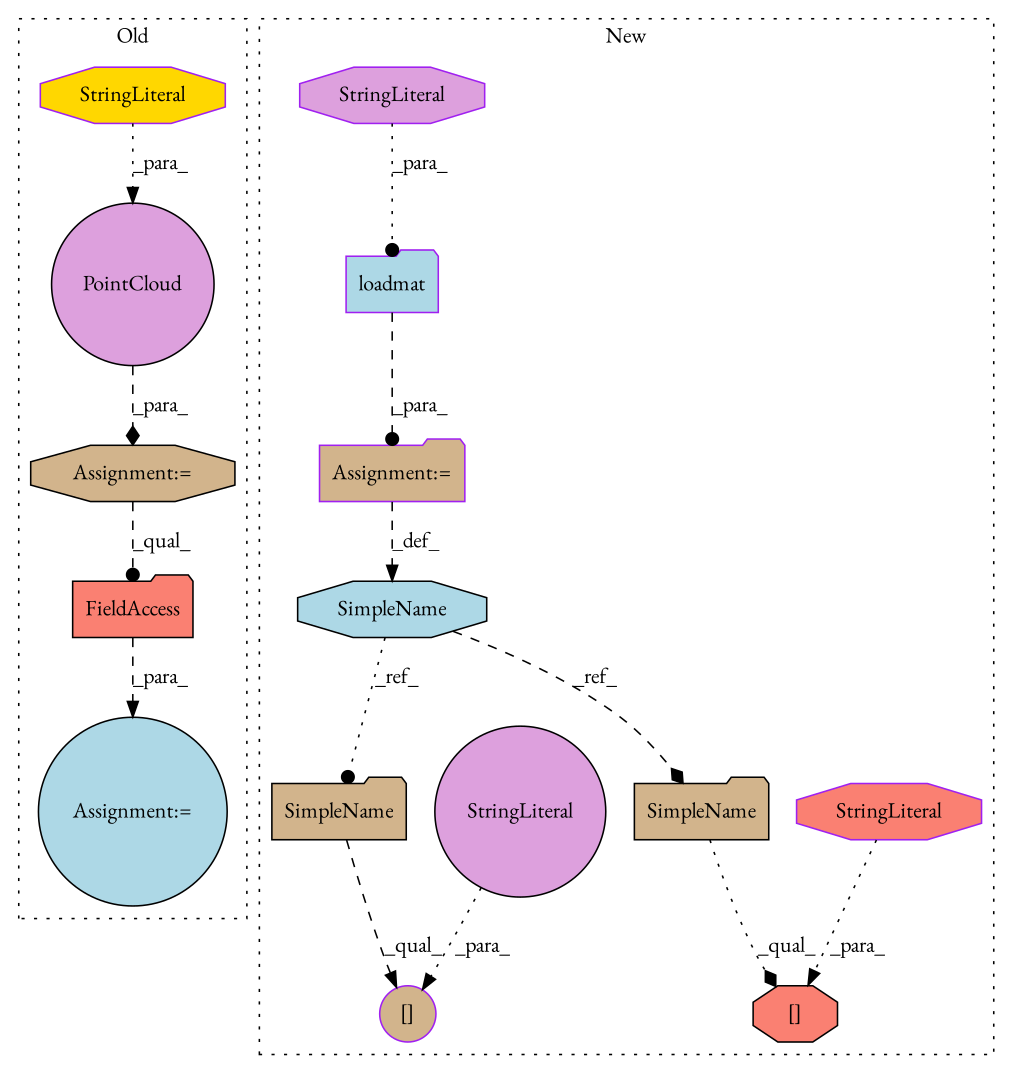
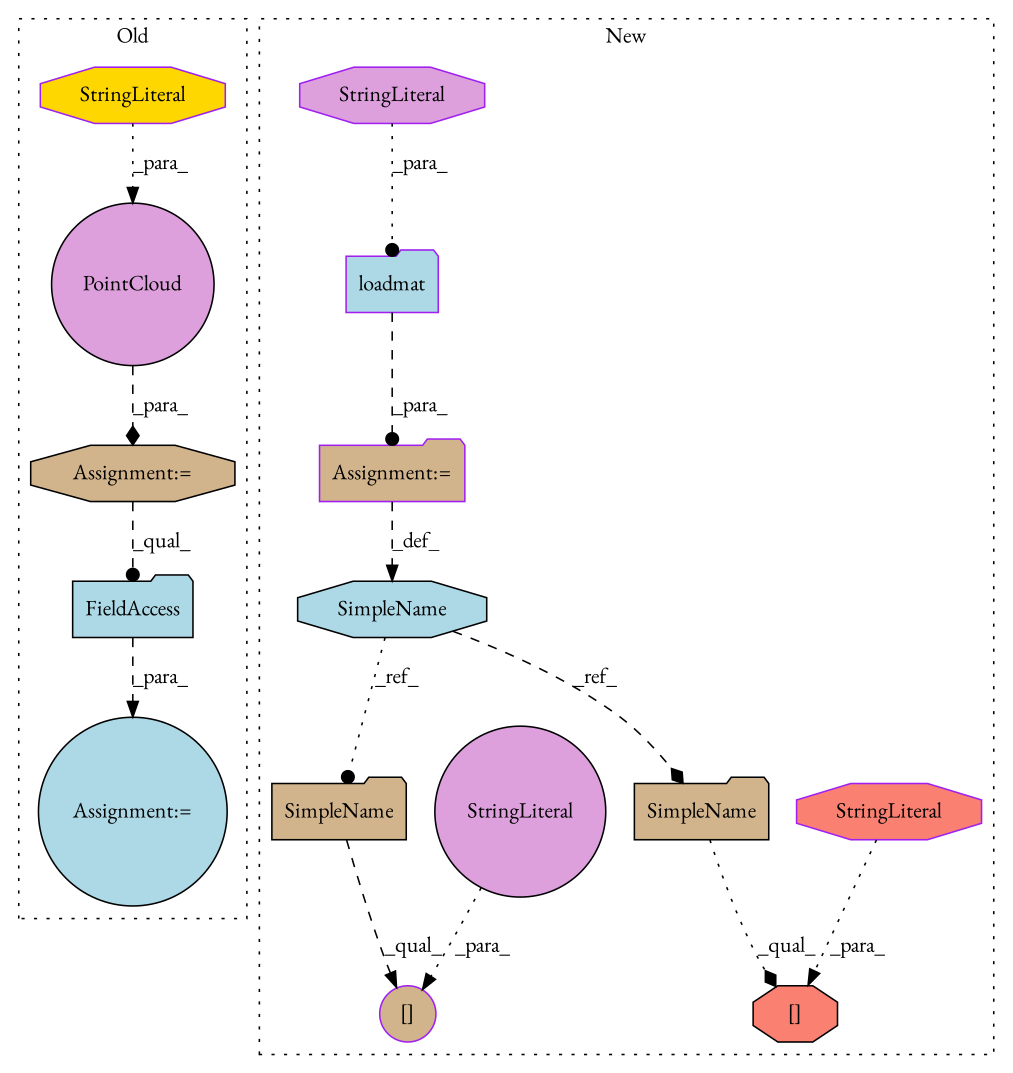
node "FieldAccess": fillcolor salmon -> lightblue
